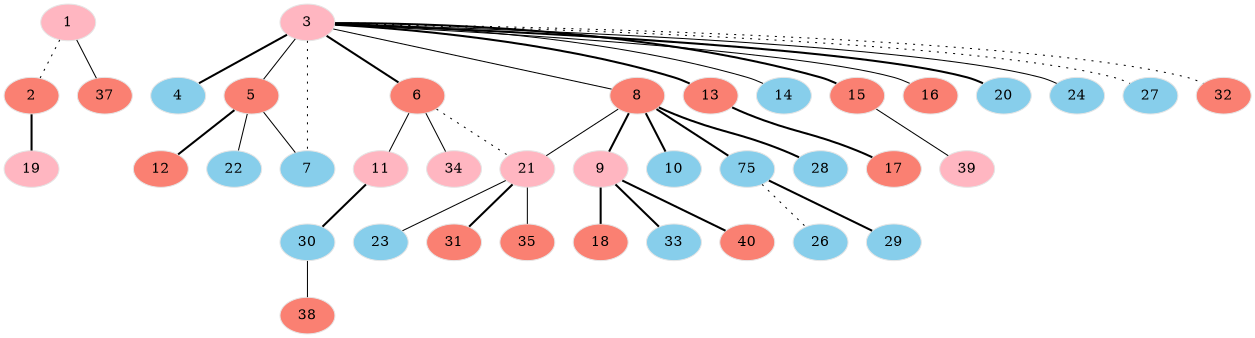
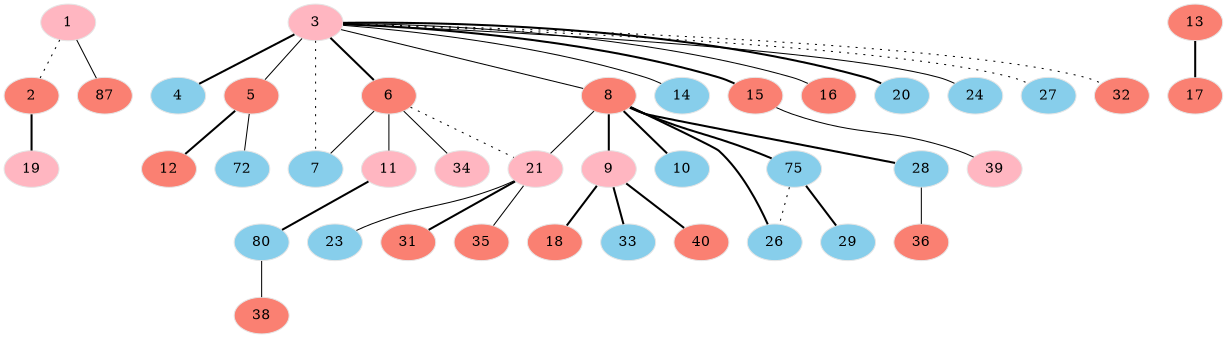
edge "3" -- "13": removed
node "37": label "37" -> "87"
edge "5" -- "7": now "6" -- "7"
edge "8" -- "26": added
node "22": label "22" -> "72"
node "30": label "30" -> "80"
node "36": added
